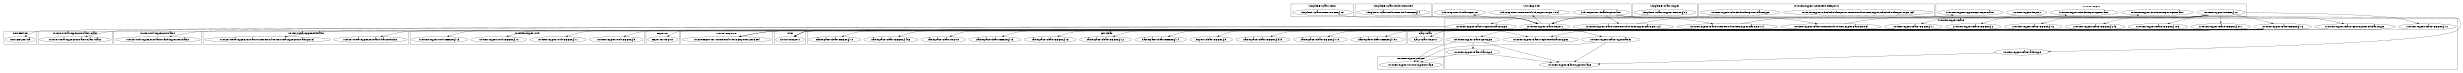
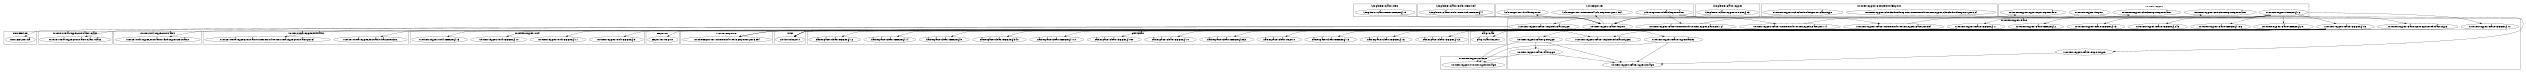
node "namespace::clean::BEGIN@483": label "namespace::clean::BEGIN@483" -> "namespace::clean::BEGIN@383"
node "export::clean::BEGIN@9": label "export::clean::BEGIN@9" -> "namespace::clean::BEGIN@9"
node "namespace::clean::BEGIN@16": added
node "MooseX::Types::Base::add_type": label "MooseX::Types::Base::add_type" -> "MooseX::Types::Base::export_type"
